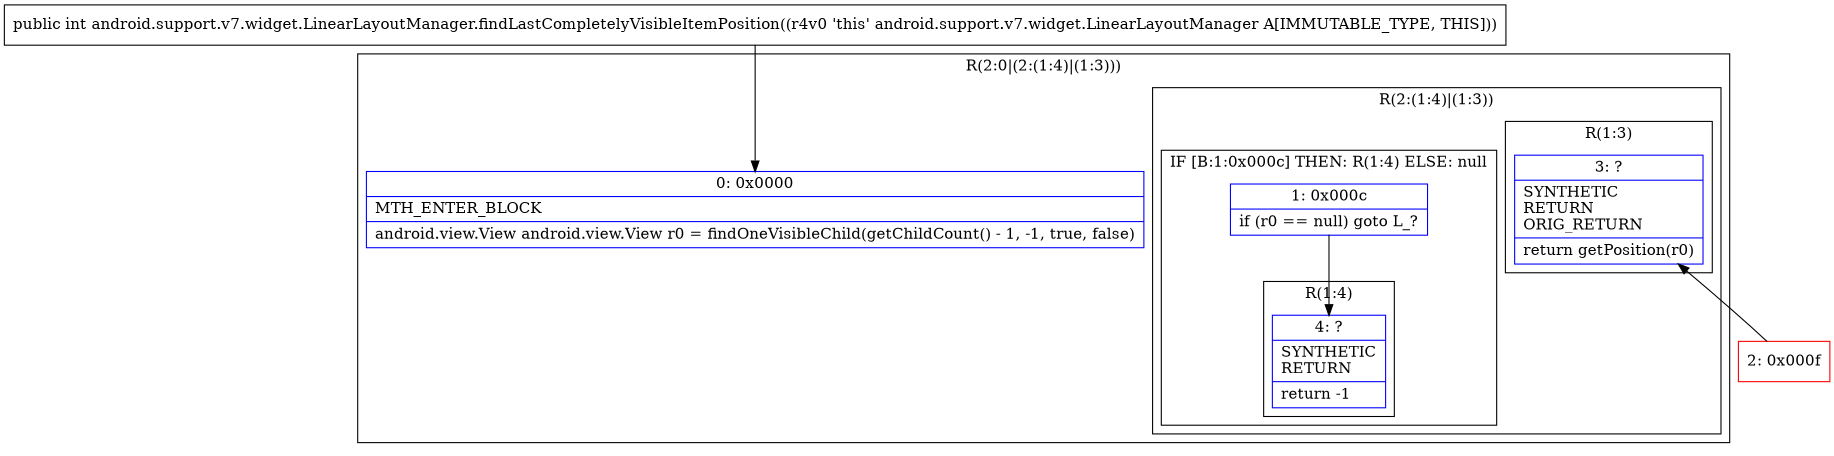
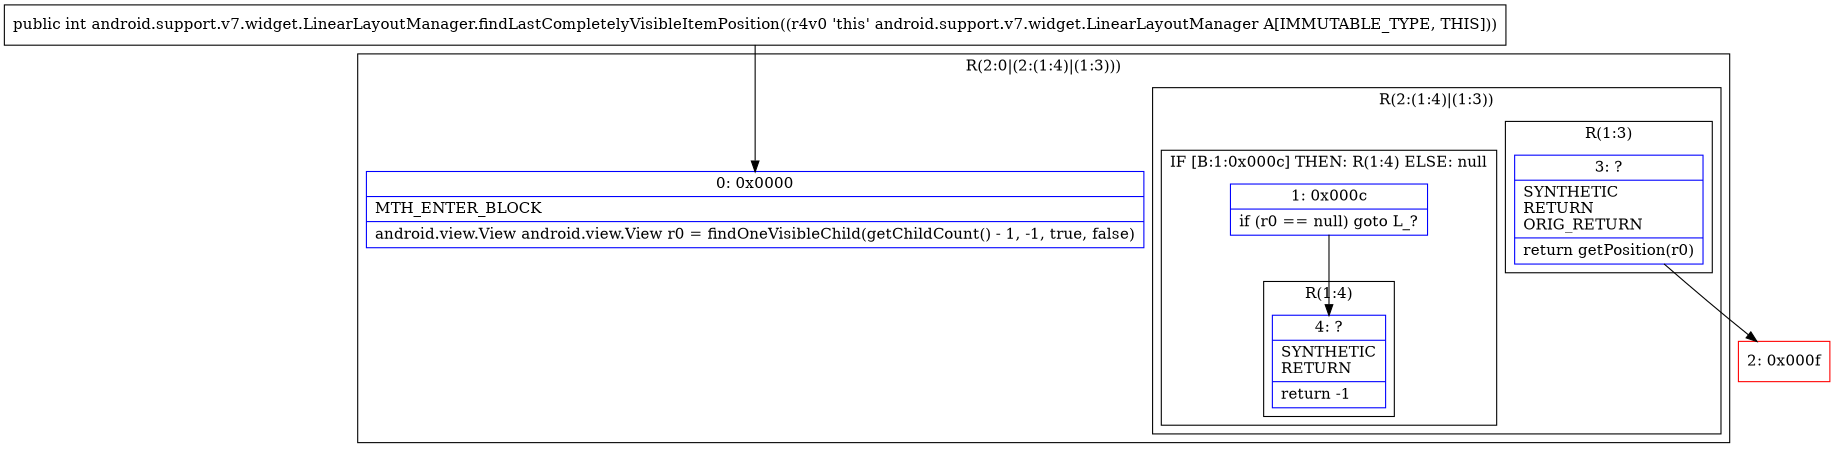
edge "2: 0x000f" -> "3: ?": reversed
